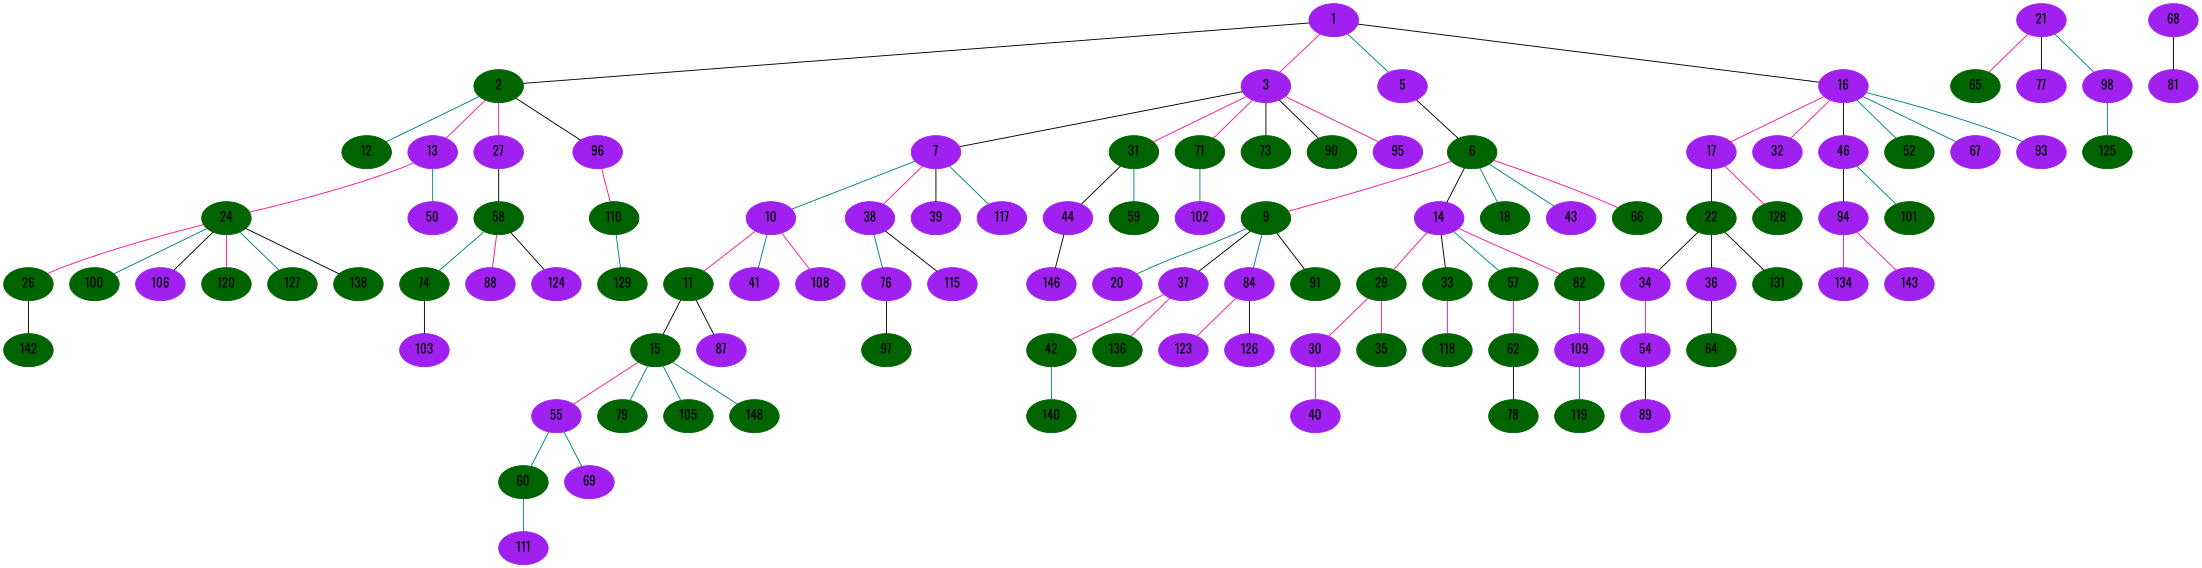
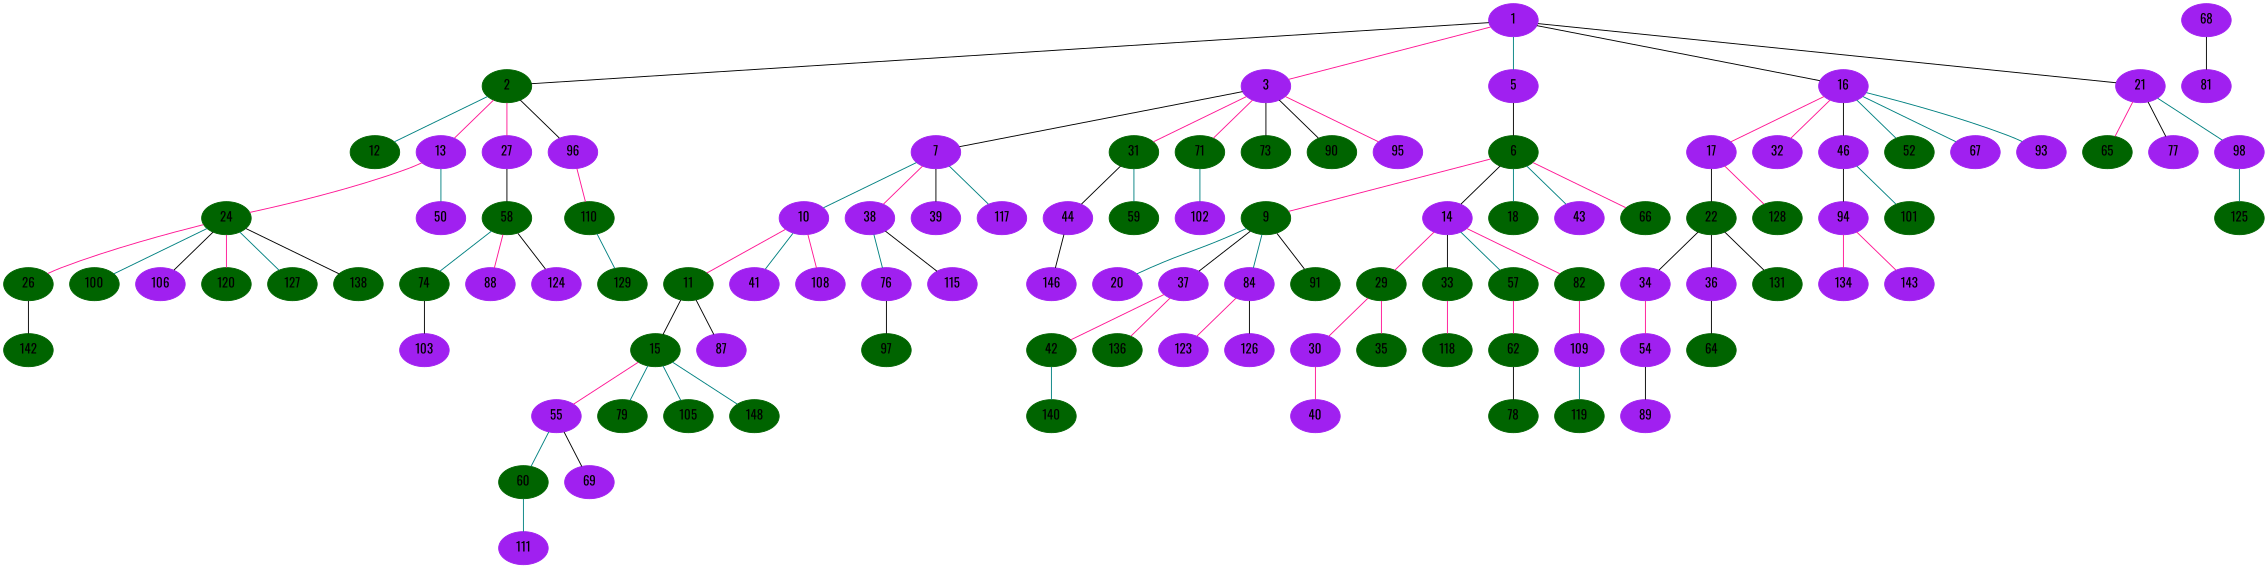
edge "1" -- "21": added
edge "55" -- "69": color teal -> black
